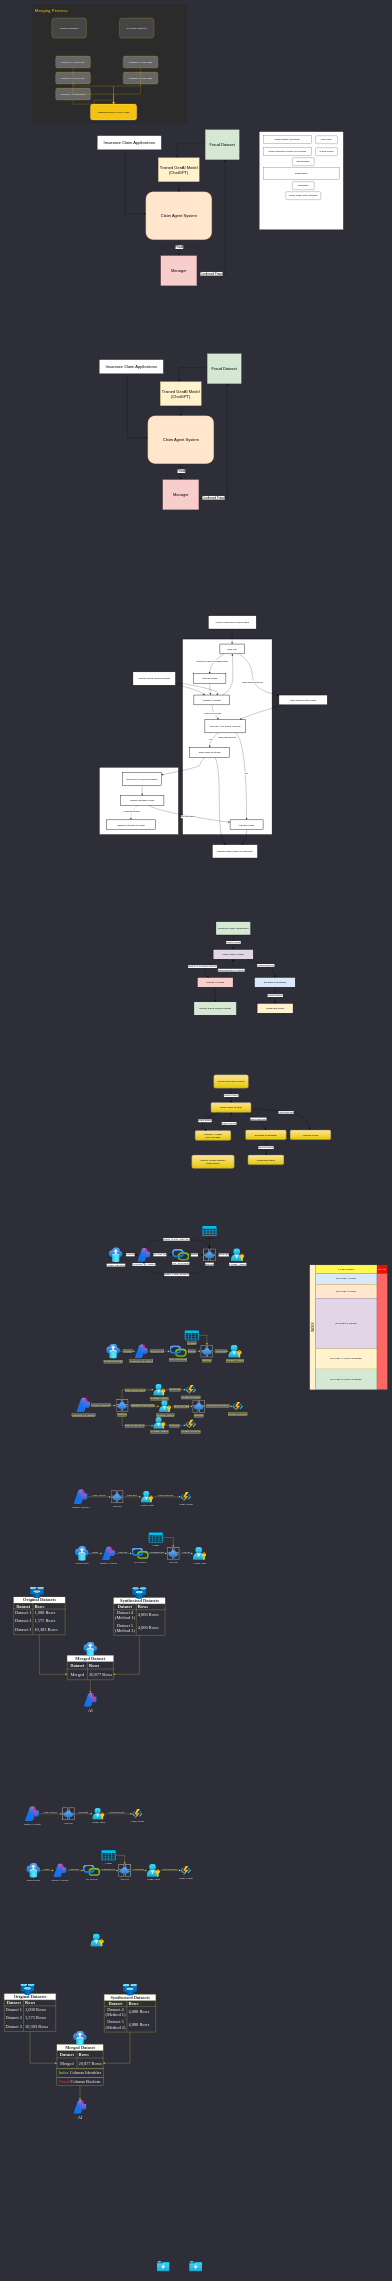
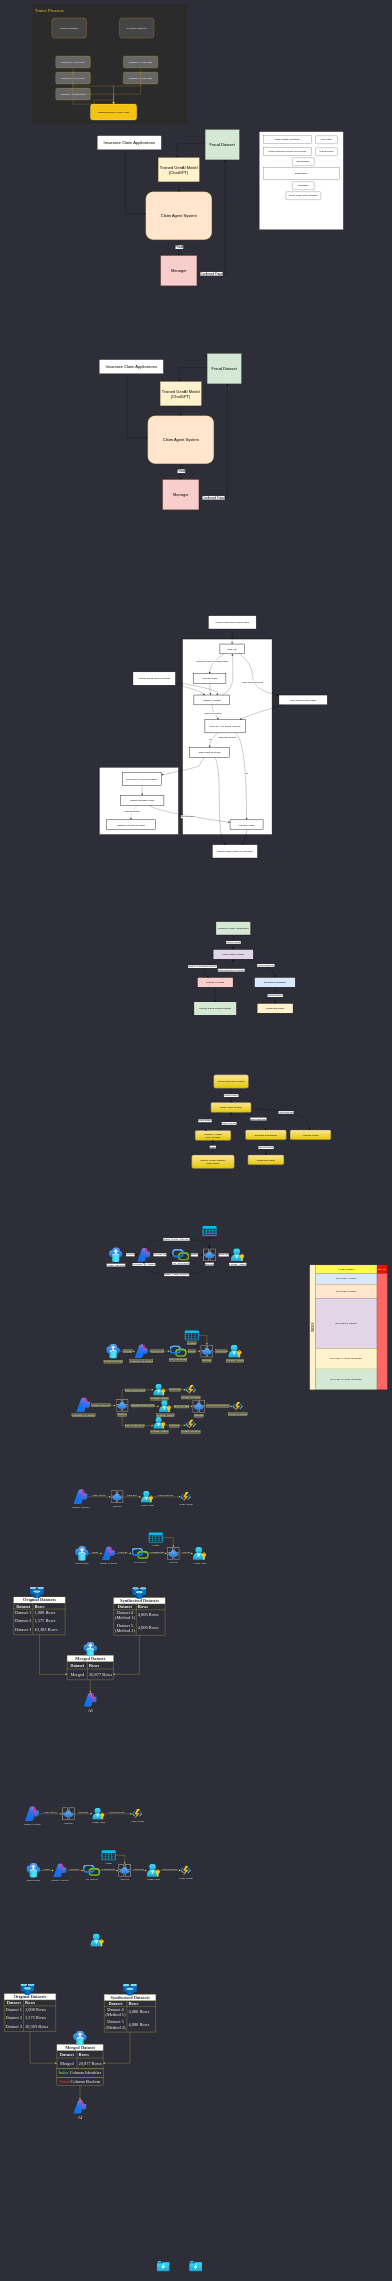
node "Merging Process": label "Merging Process" -> "Trains Process"
edge "Historic Claims Dataset (Data Team)" -> "Trained AI Model (GPT 4o-mini)": added, label "Trains"
